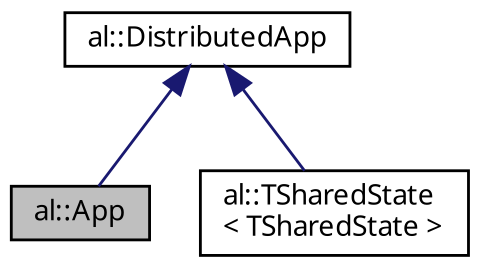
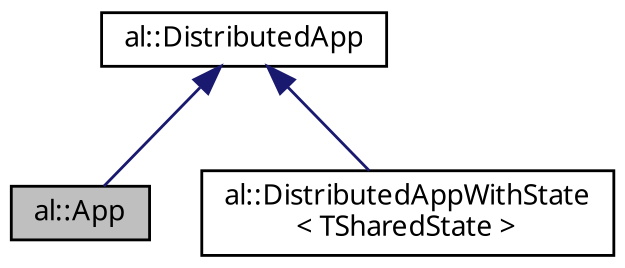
node "al::TSharedState < TSharedState >": label "al::TSharedState < TSharedState >" -> "al::DistributedAppWithState < TSharedState >"
